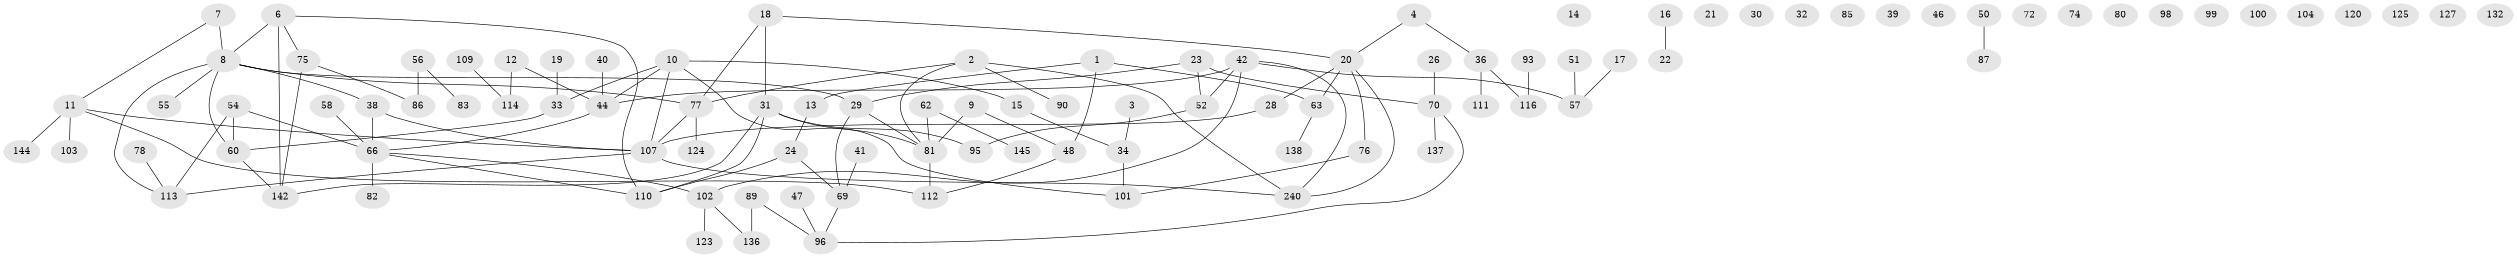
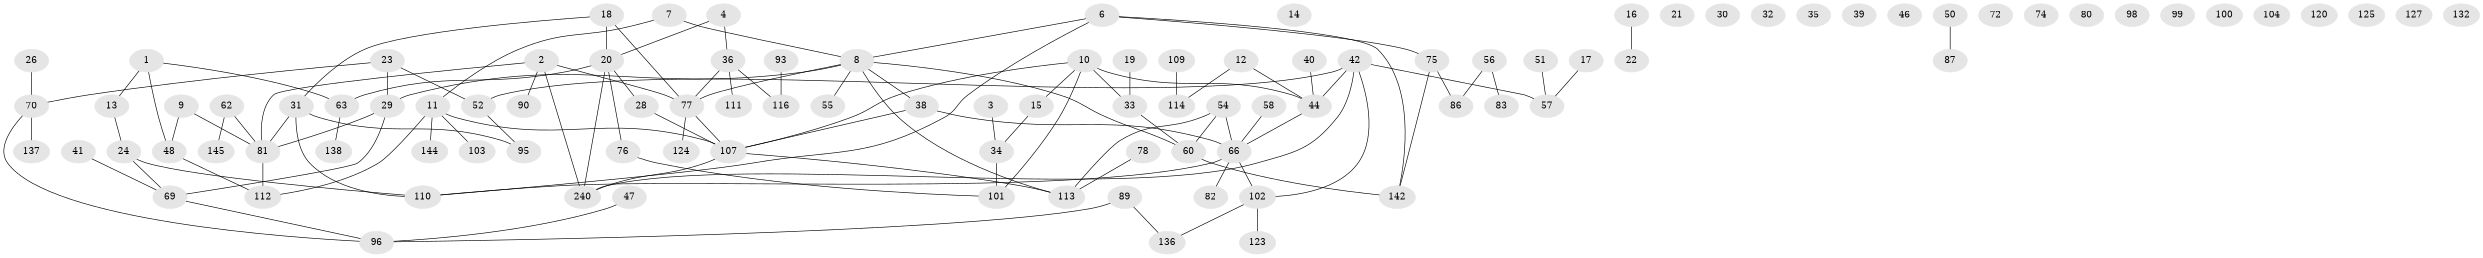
node "85": label "85" -> "35"
edge "36" -- "77": added
edge "31" -- "142": removed
